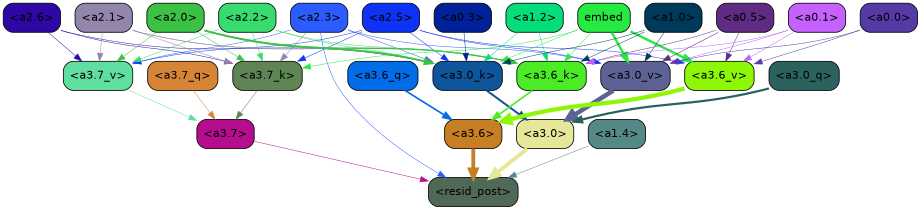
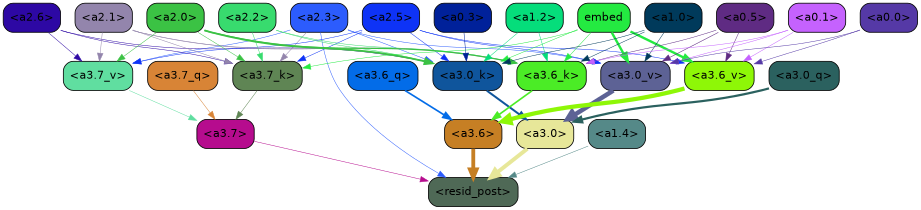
edge "<a2.2>" -> "<a3.7_v>": removed
